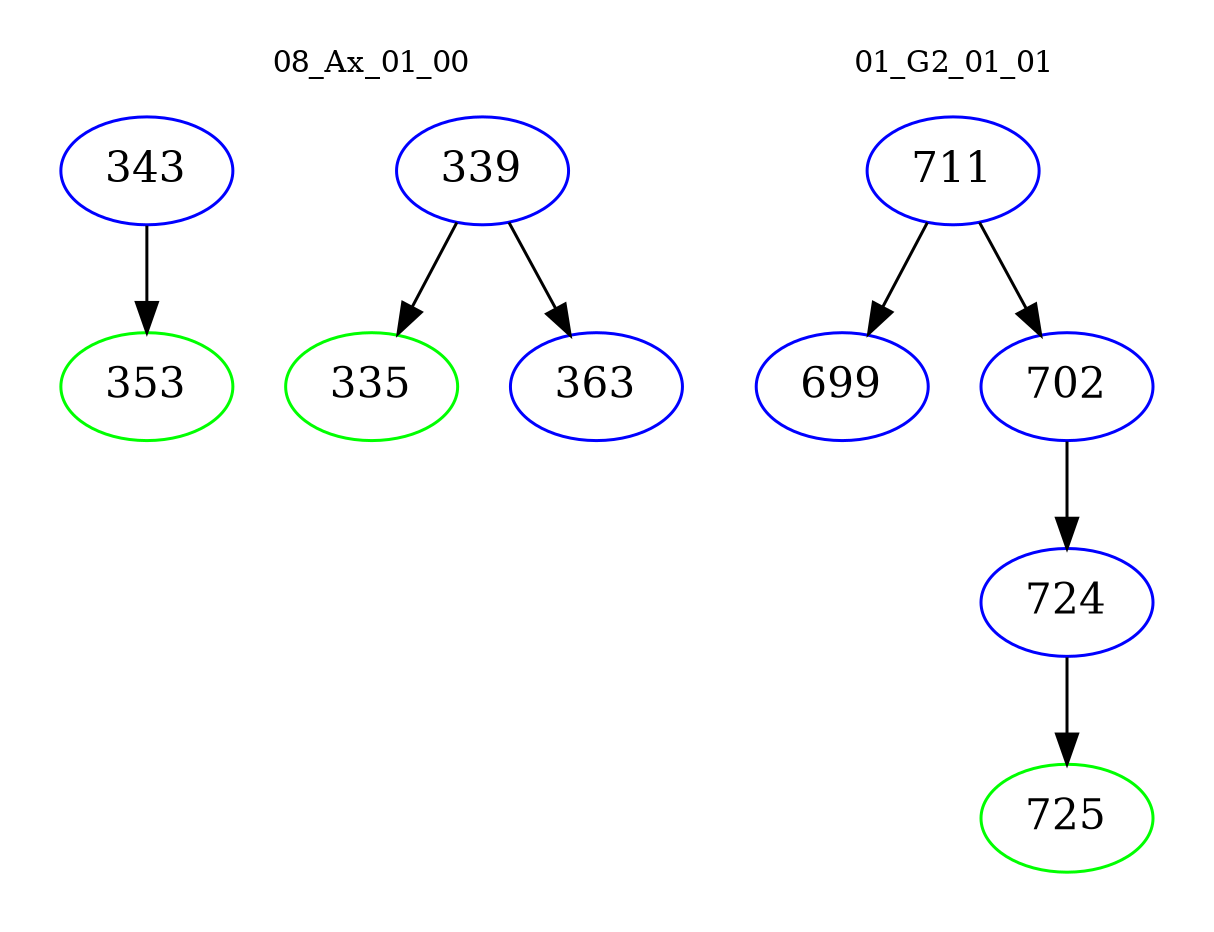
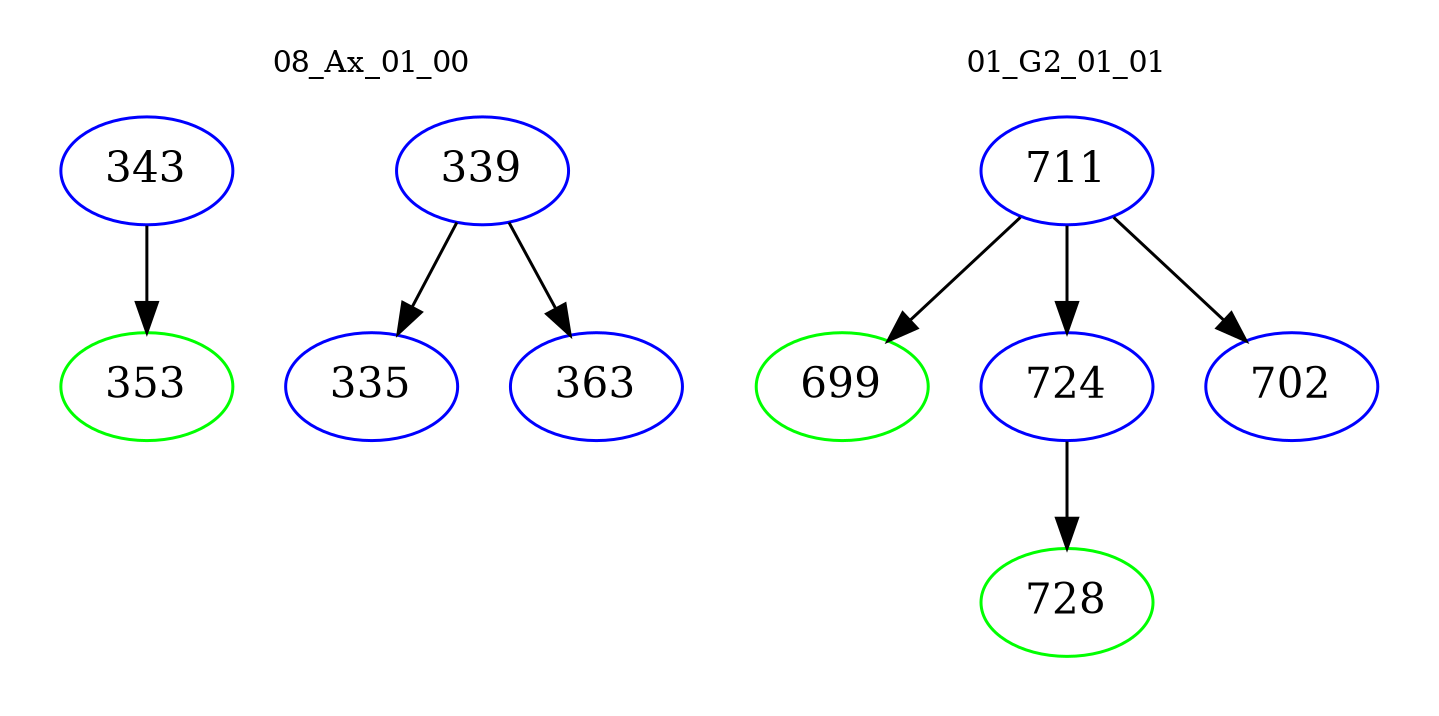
node "335": color green -> blue
node "699": color blue -> green
edge "702" -> "724": now "711" -> "724"
node "725": label "725" -> "728"
